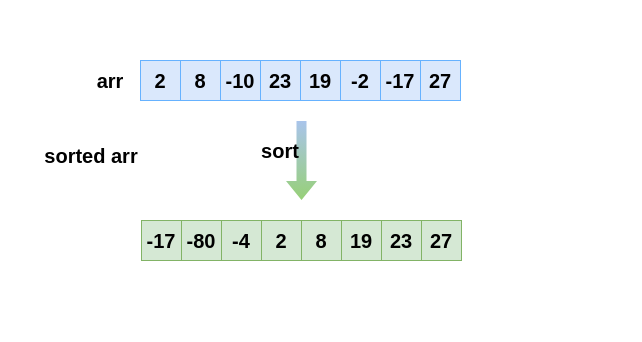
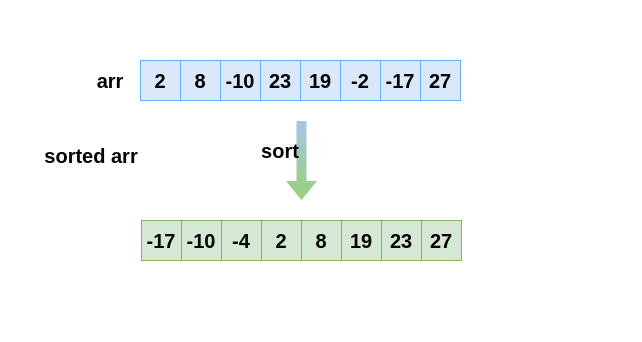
node "-80": label "-80" -> "-10"
